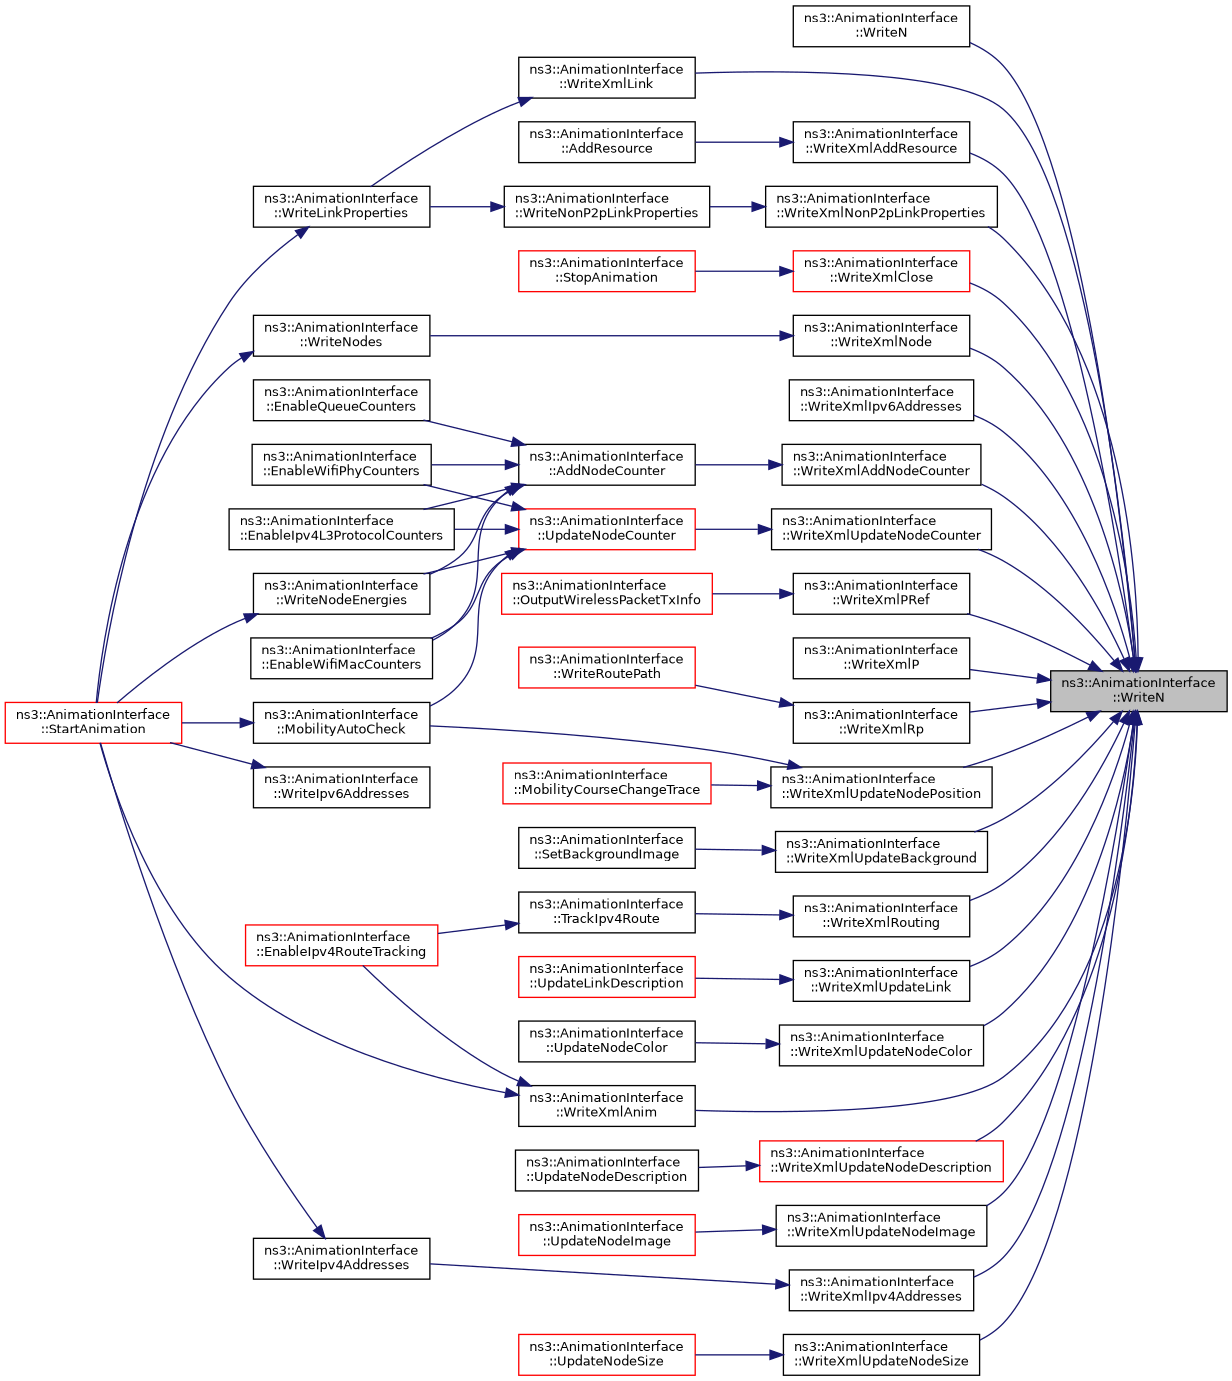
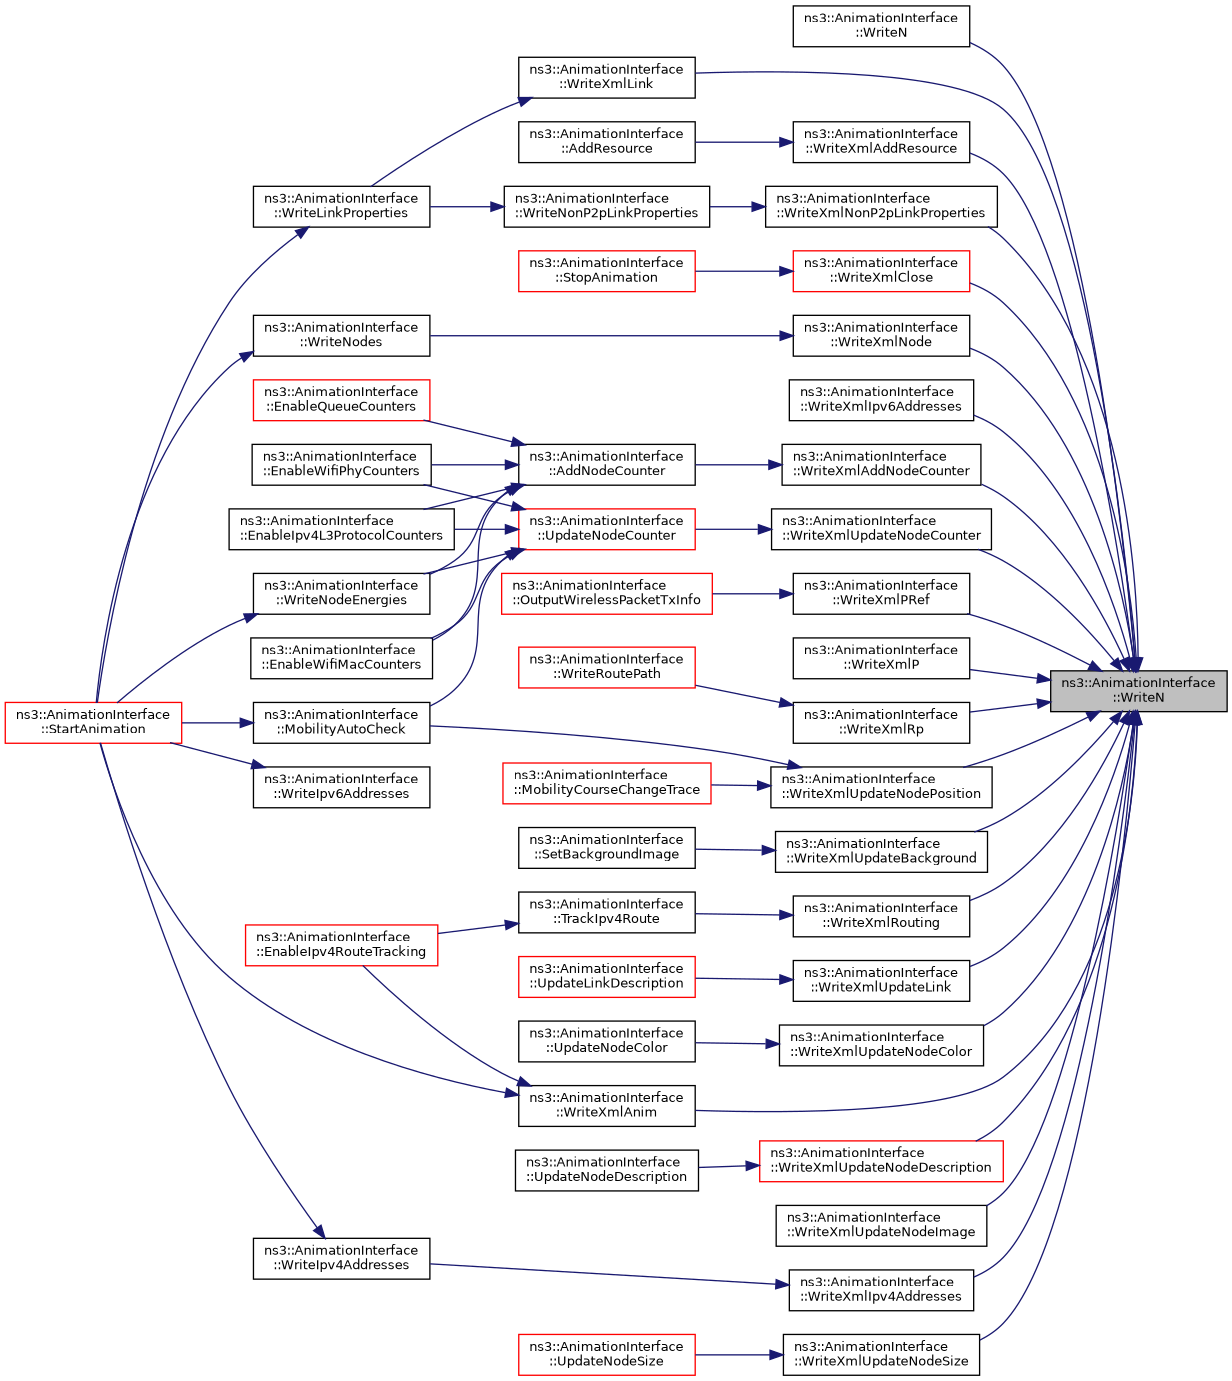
node "ns3::AnimationInterface ::EnableQueueCounters": color black -> red
node "ns3::AnimationInterface ::UpdateNodeImage": removed
